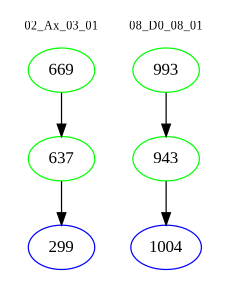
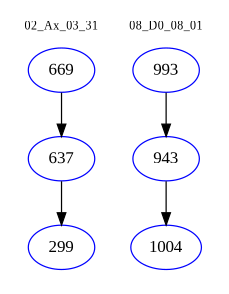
cluster "02_Ax_03_01": label "02_Ax_03_01" -> "02_Ax_03_31"
node "669": color green -> blue
node "993": color green -> blue
node "637": color green -> blue
node "943": color green -> blue
